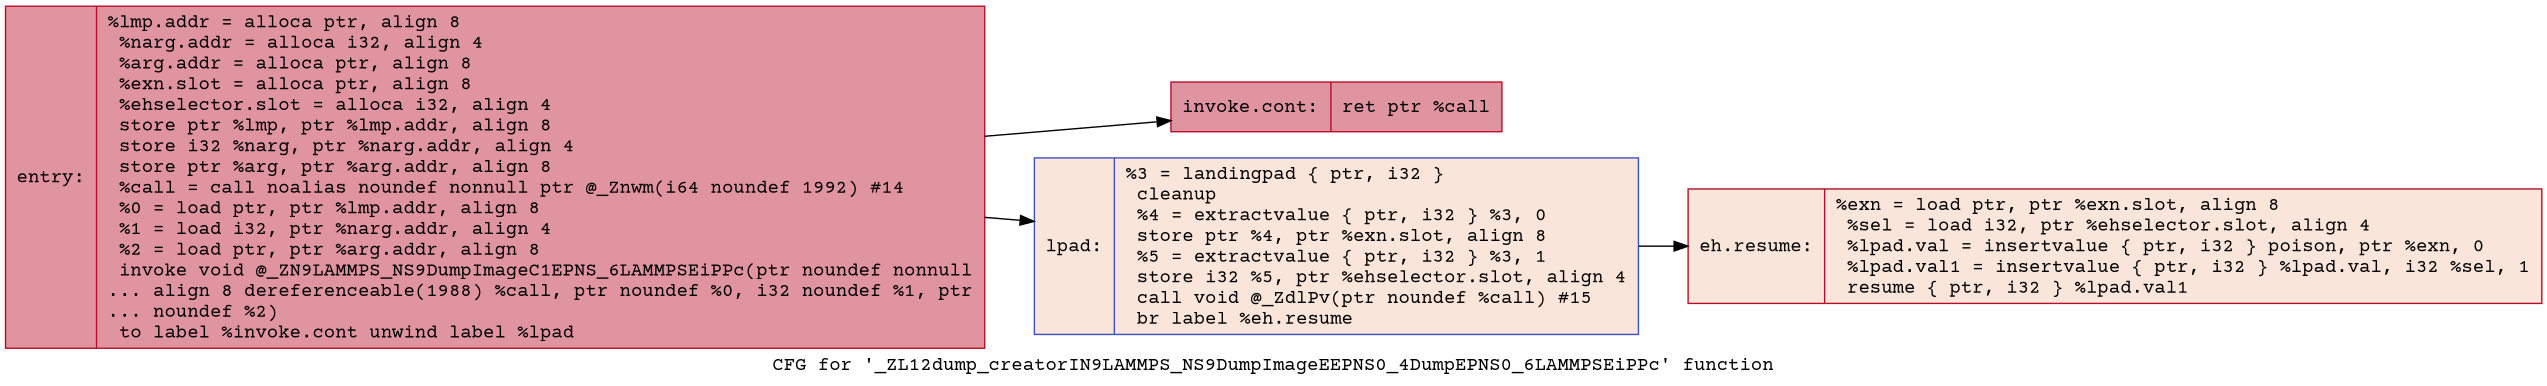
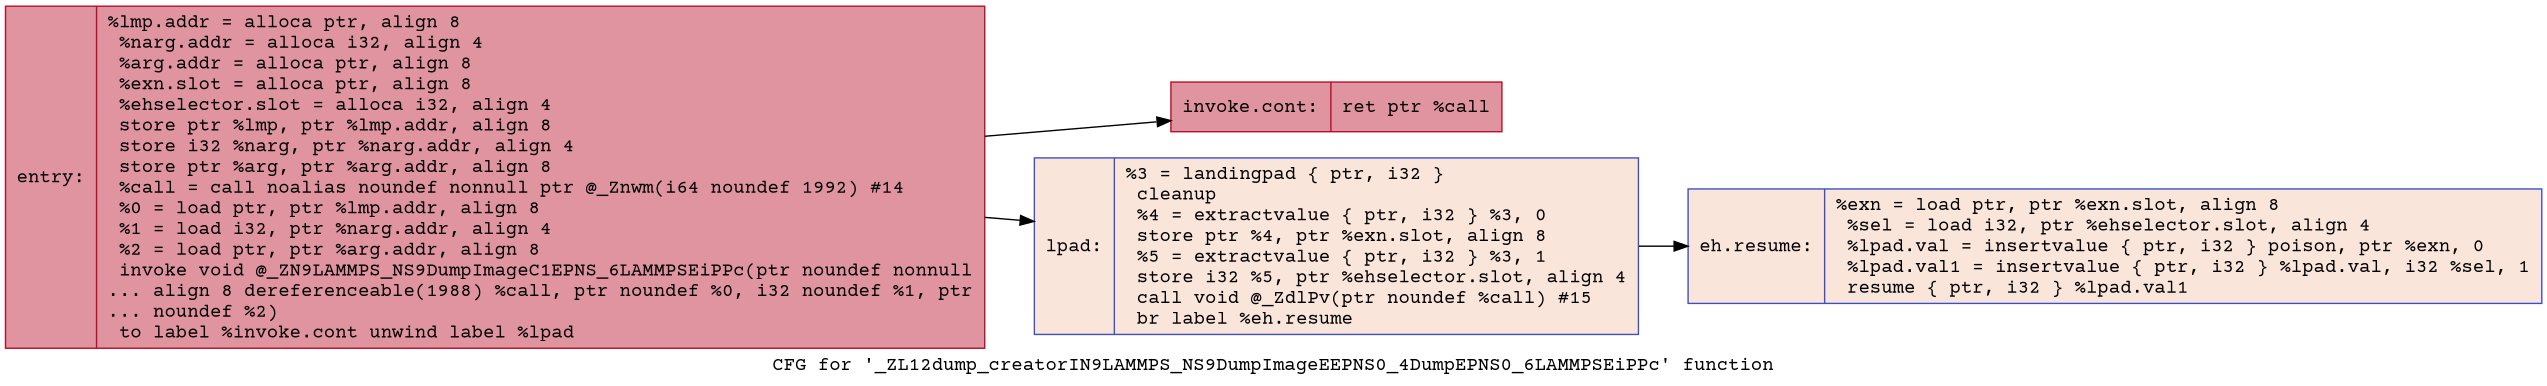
node "eh.resume:": color #b70d28ff -> #3d50c3ff
